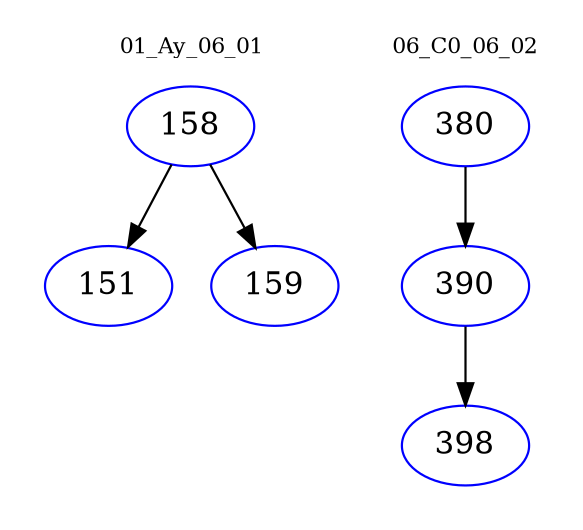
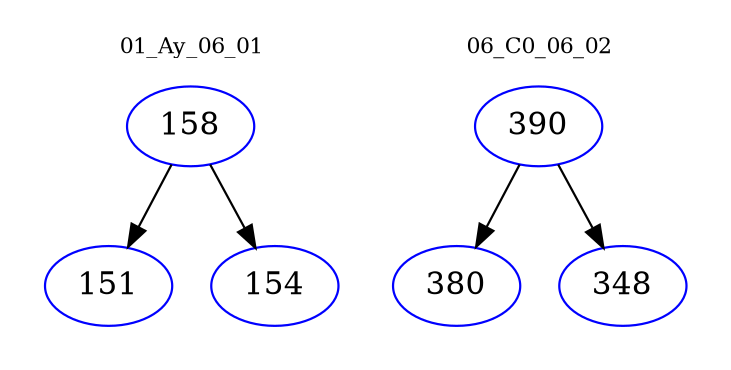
edge "380" -> "390": reversed
node "159": label "159" -> "154"
node "398": label "398" -> "348"
